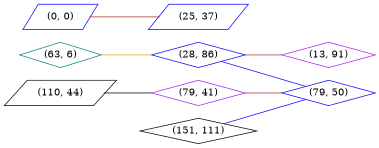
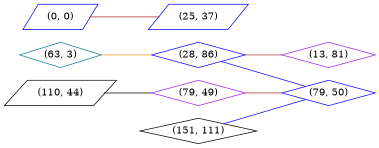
node "(63, 6)": label "(63, 6)" -> "(63, 3)"
node "(13, 91)": label "(13, 91)" -> "(13, 81)"
node "(79, 41)": label "(79, 41)" -> "(79, 49)"
